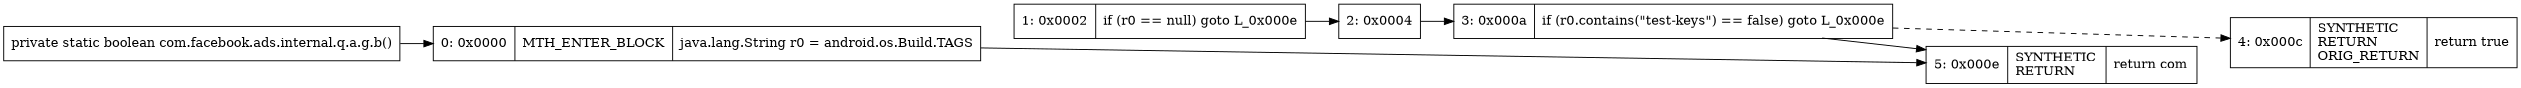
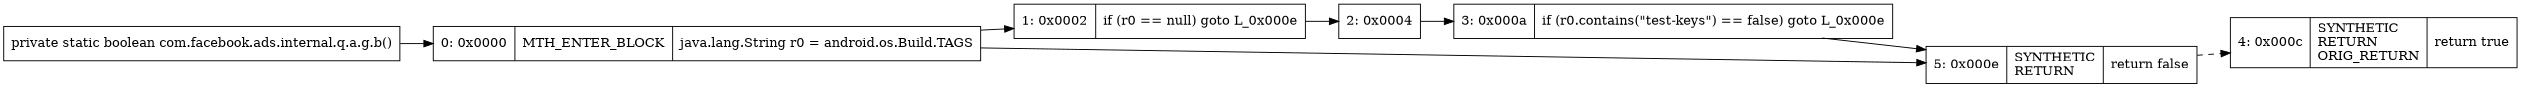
edge "0: 0x0000" -> "1: 0x0002": added
edge "3: 0x000a" -> "4: 0x000c": now "5: 0x000e" -> "4: 0x000c"
node "5: 0x000e": text "return com" -> "return false"
